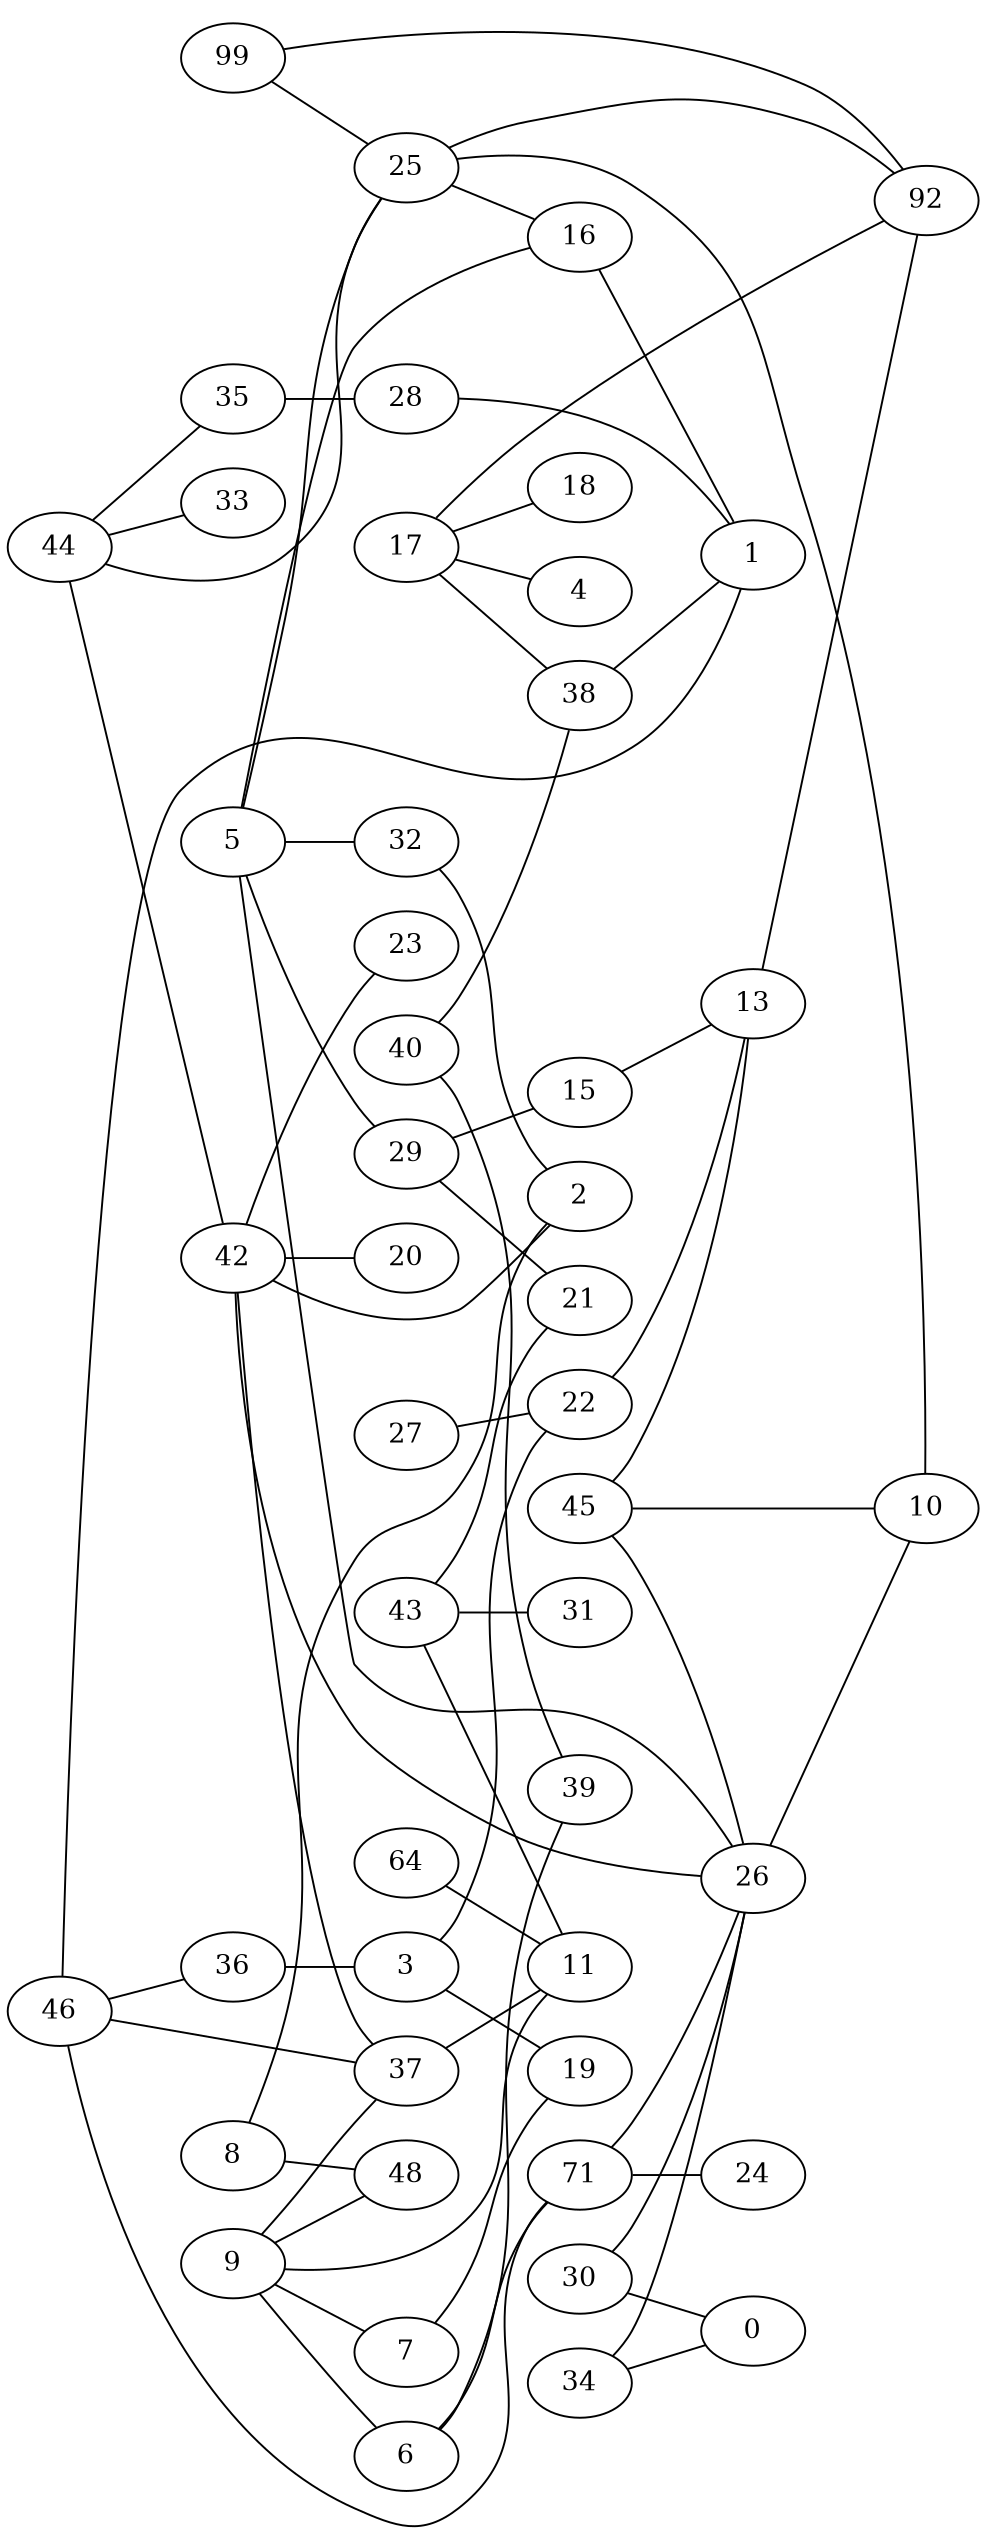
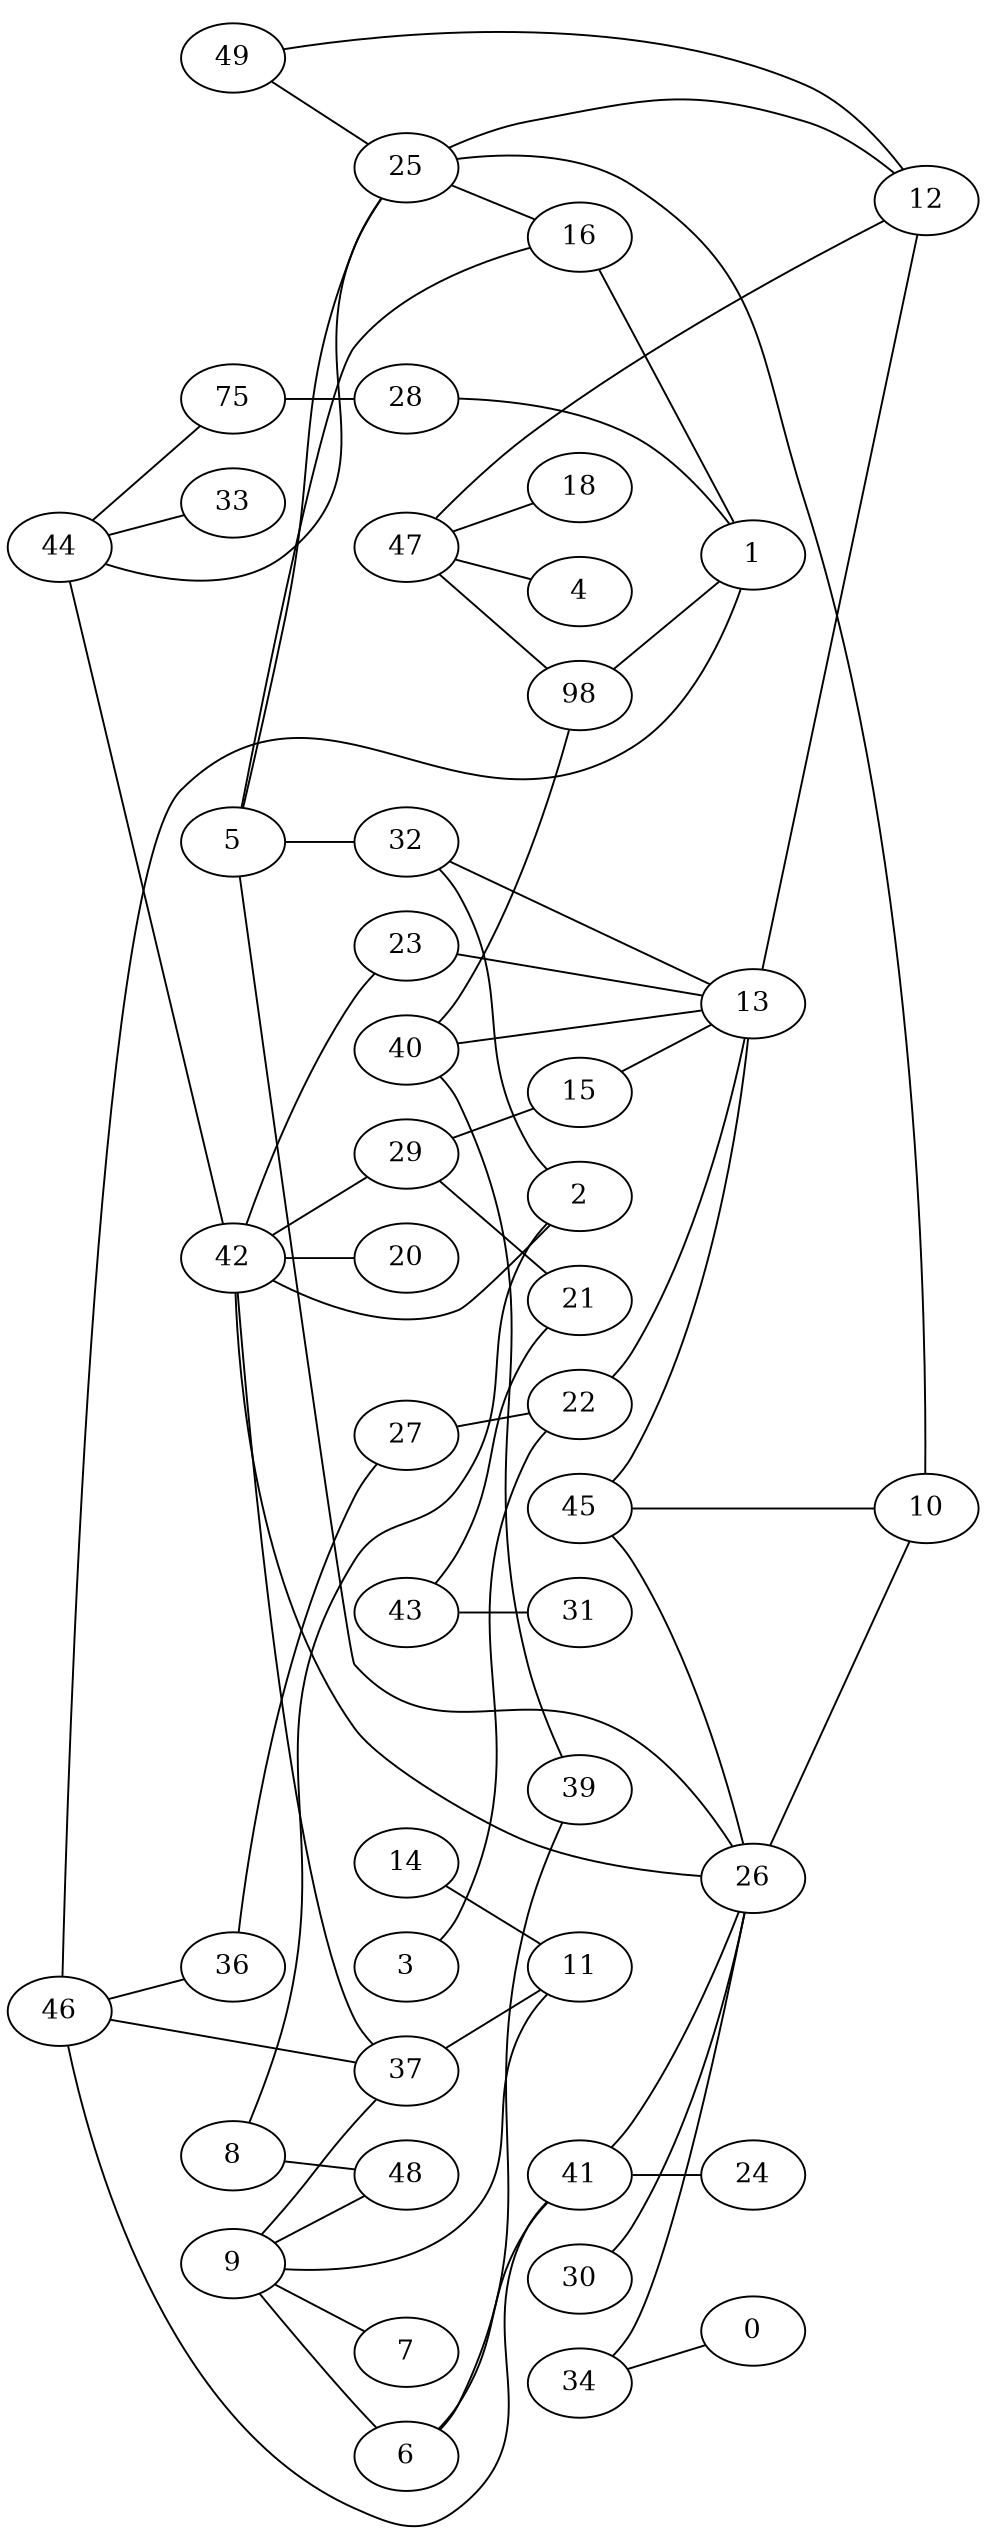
node "99": label "99" -> "49"
node "92": label "92" -> "12"
node "35": label "35" -> "75"
node "17": label "17" -> "47"
node "38": label "38" -> "98"
edge "32" -- "13": added
edge "23" -- "13": added
edge "5" -- "29": now "42" -- "29"
edge "13" -- "40": added
edge "43" -- "11": removed
node "64": label "64" -> "14"
edge "36" -- "3": now "36" -- "27"
node "19": removed
node "71": label "71" -> "41"
edge "30" -- "0": removed
